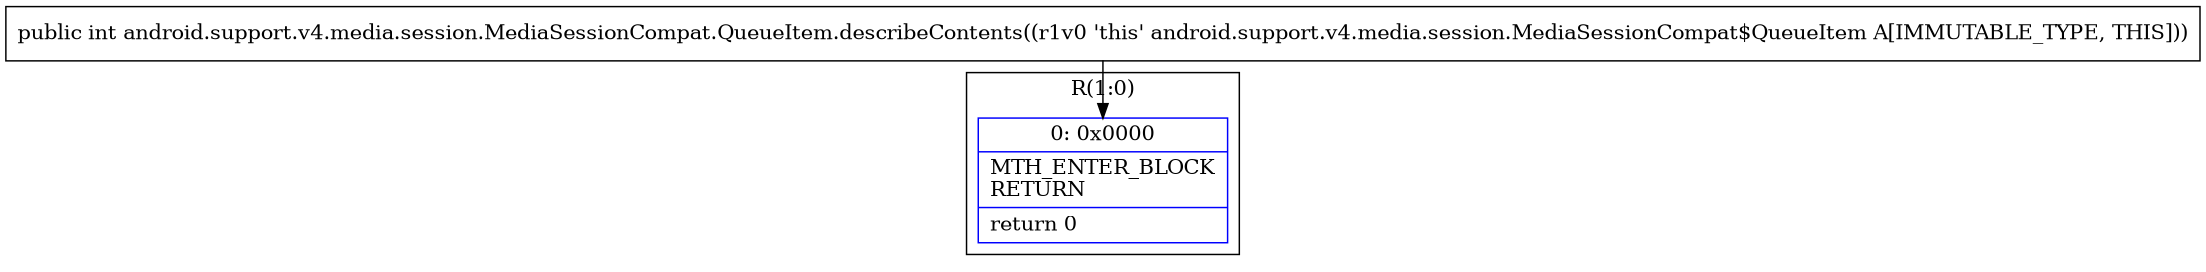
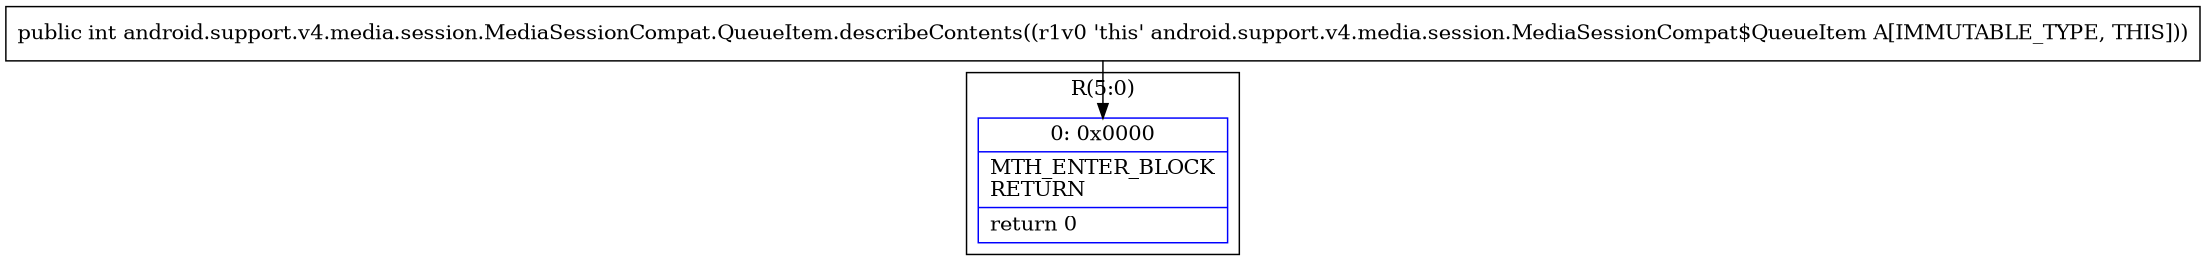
cluster "R(1:0)": label "R(1:0)" -> "R(5:0)"
